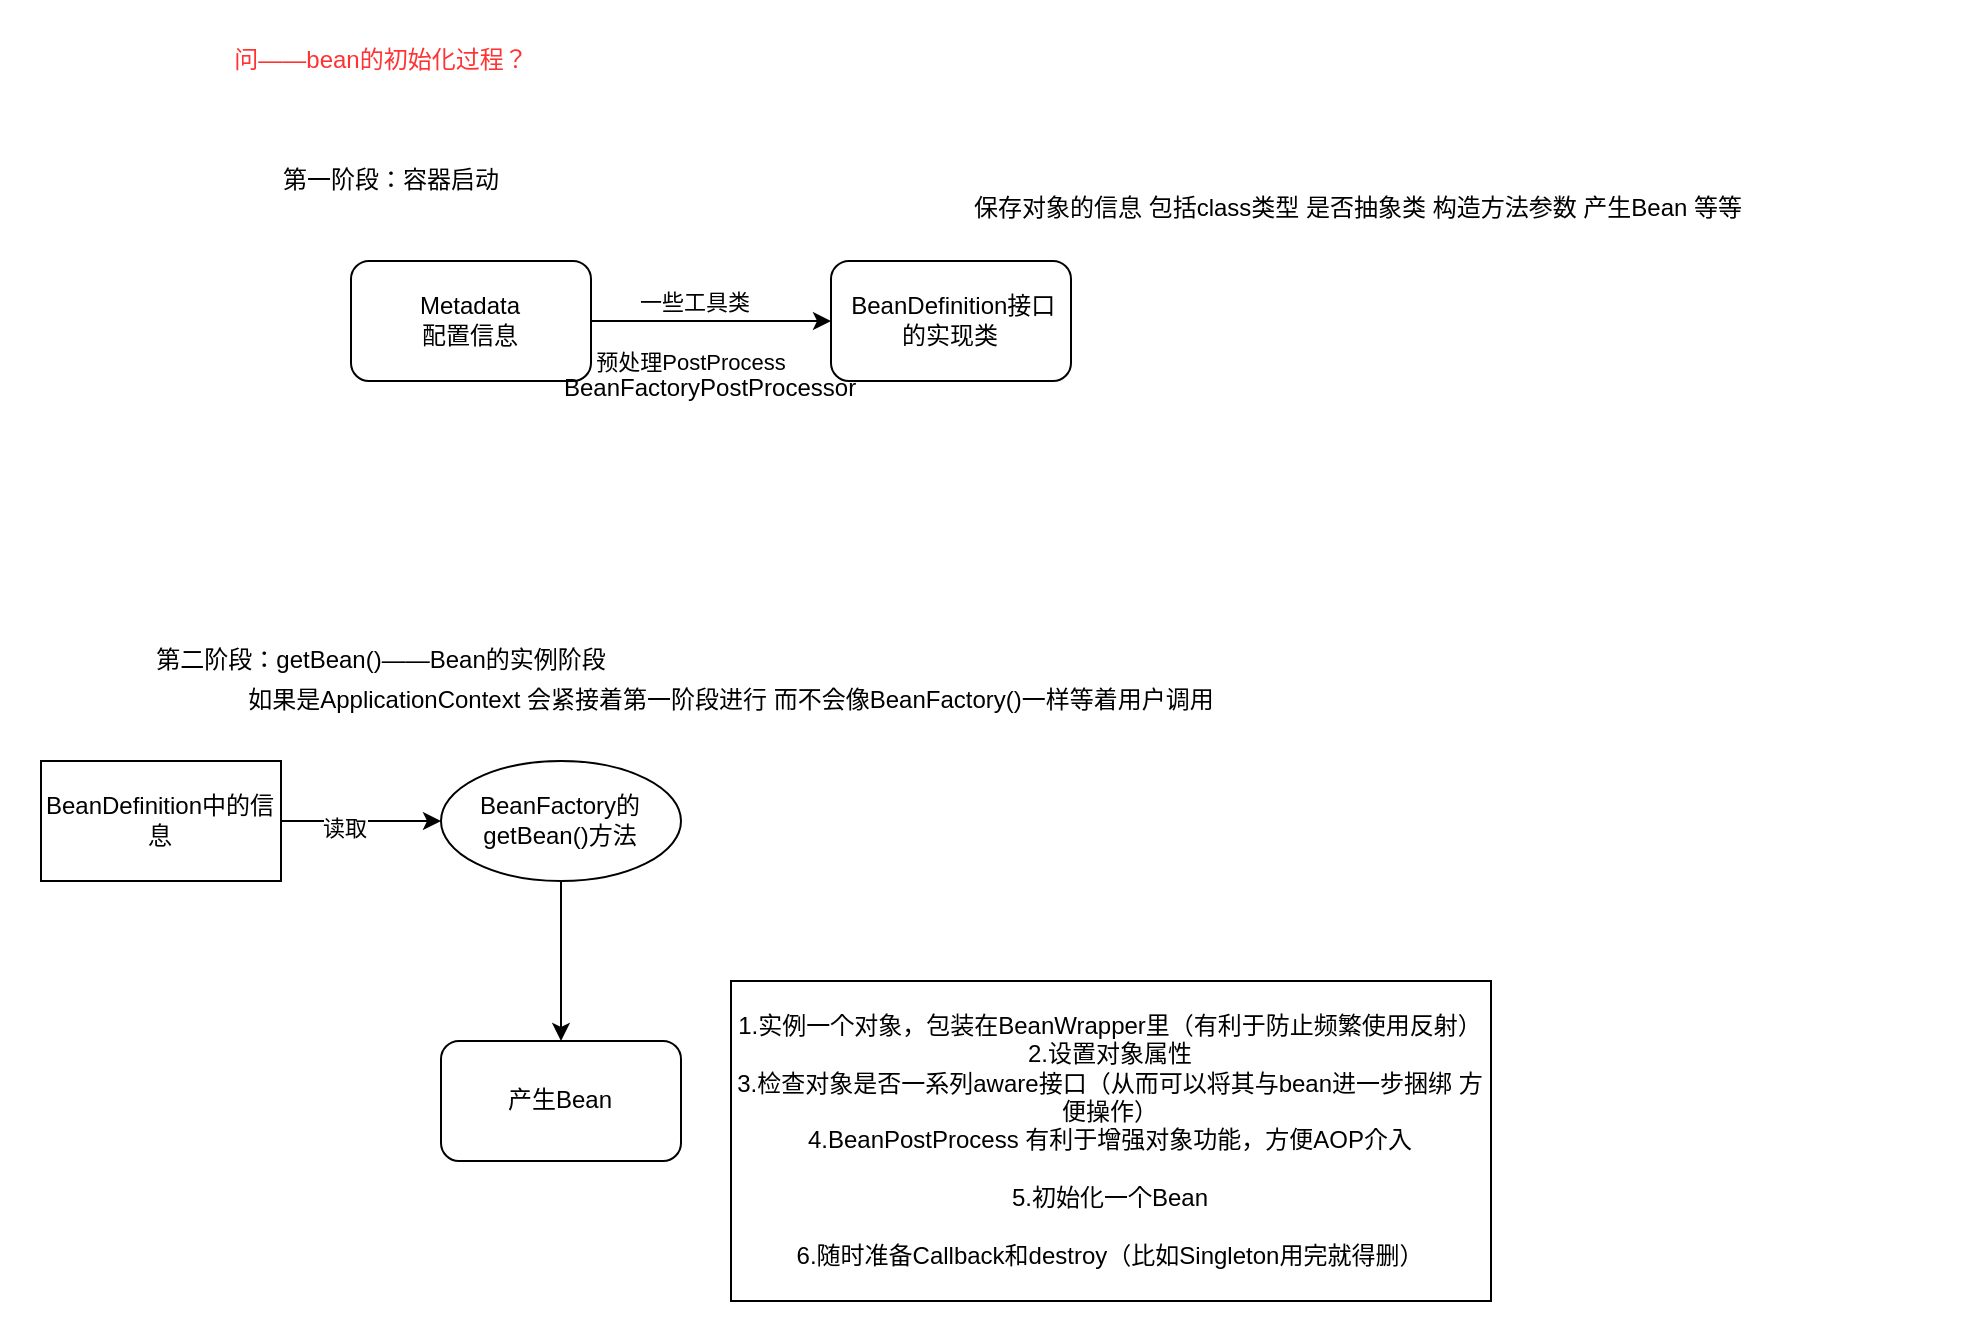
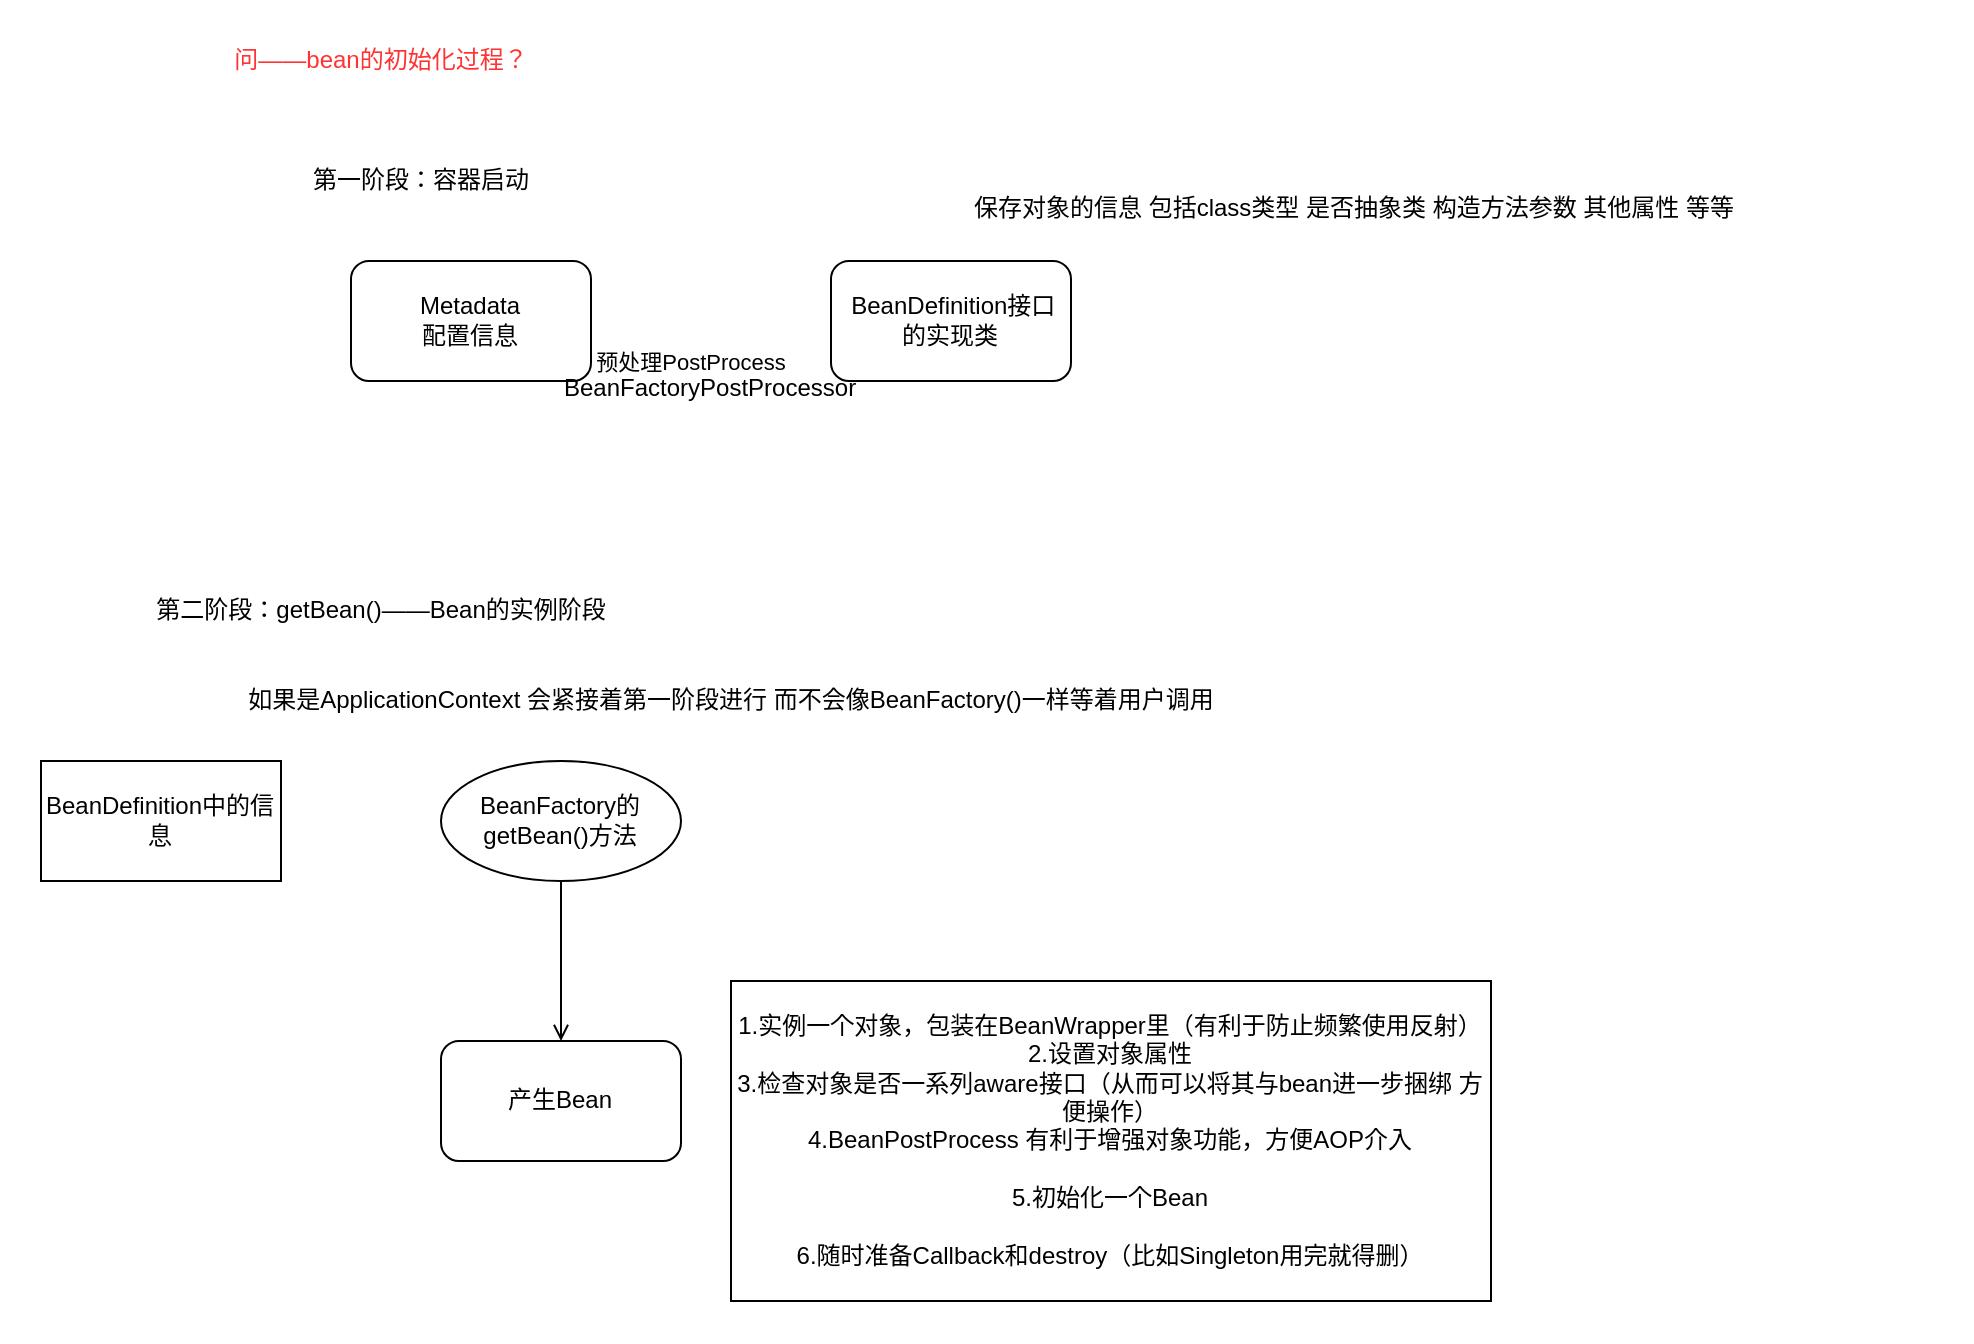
node "第一阶段：容器启动": moved (391, 181) -> (421, 181)
node "保存对象的信息 包括class类型 是否抽象类 构造方法参数 产生Bean 等等": label "保存对象的信息 包括class类型 是否抽象类 构造方法参数 产生Bean 等等" -> "保存对象的信息 包括class类型 是否抽象类 构造方法参数 其他属性 等等"
edge "Metadata 配置信息" -> "BeanDefinition接口 的实现类": removed, label "一些工具类"
node "第二阶段：getBean()——Bean的实例阶段": moved (381, 661) -> (381, 611)
edge "BeanDefinition中的信息" -> "BeanFactory的getBean()方法": removed, label "读取"
edge "BeanFactory的getBean()方法" -> "产生Bean": arrowhead classic -> open
